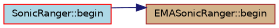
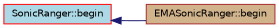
edge "SonicRanger::begin" -> "EMASonicRanger::begin": reversed
